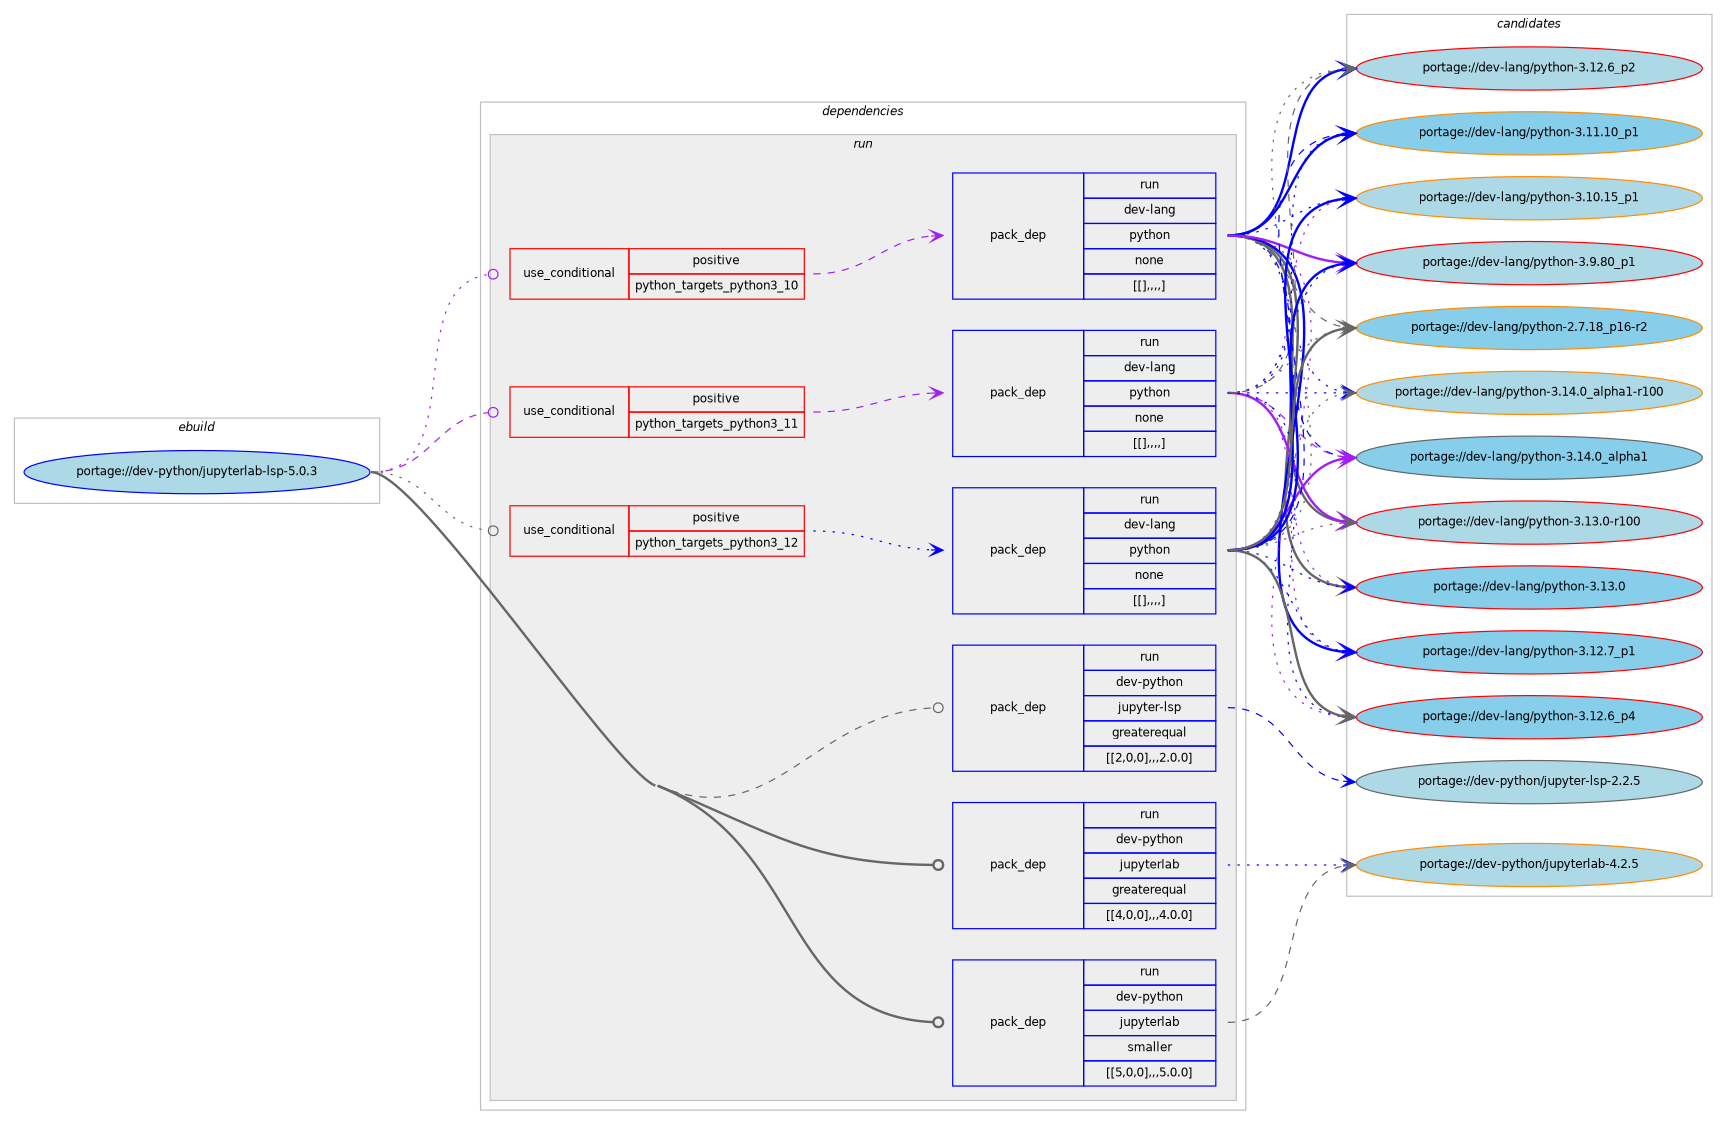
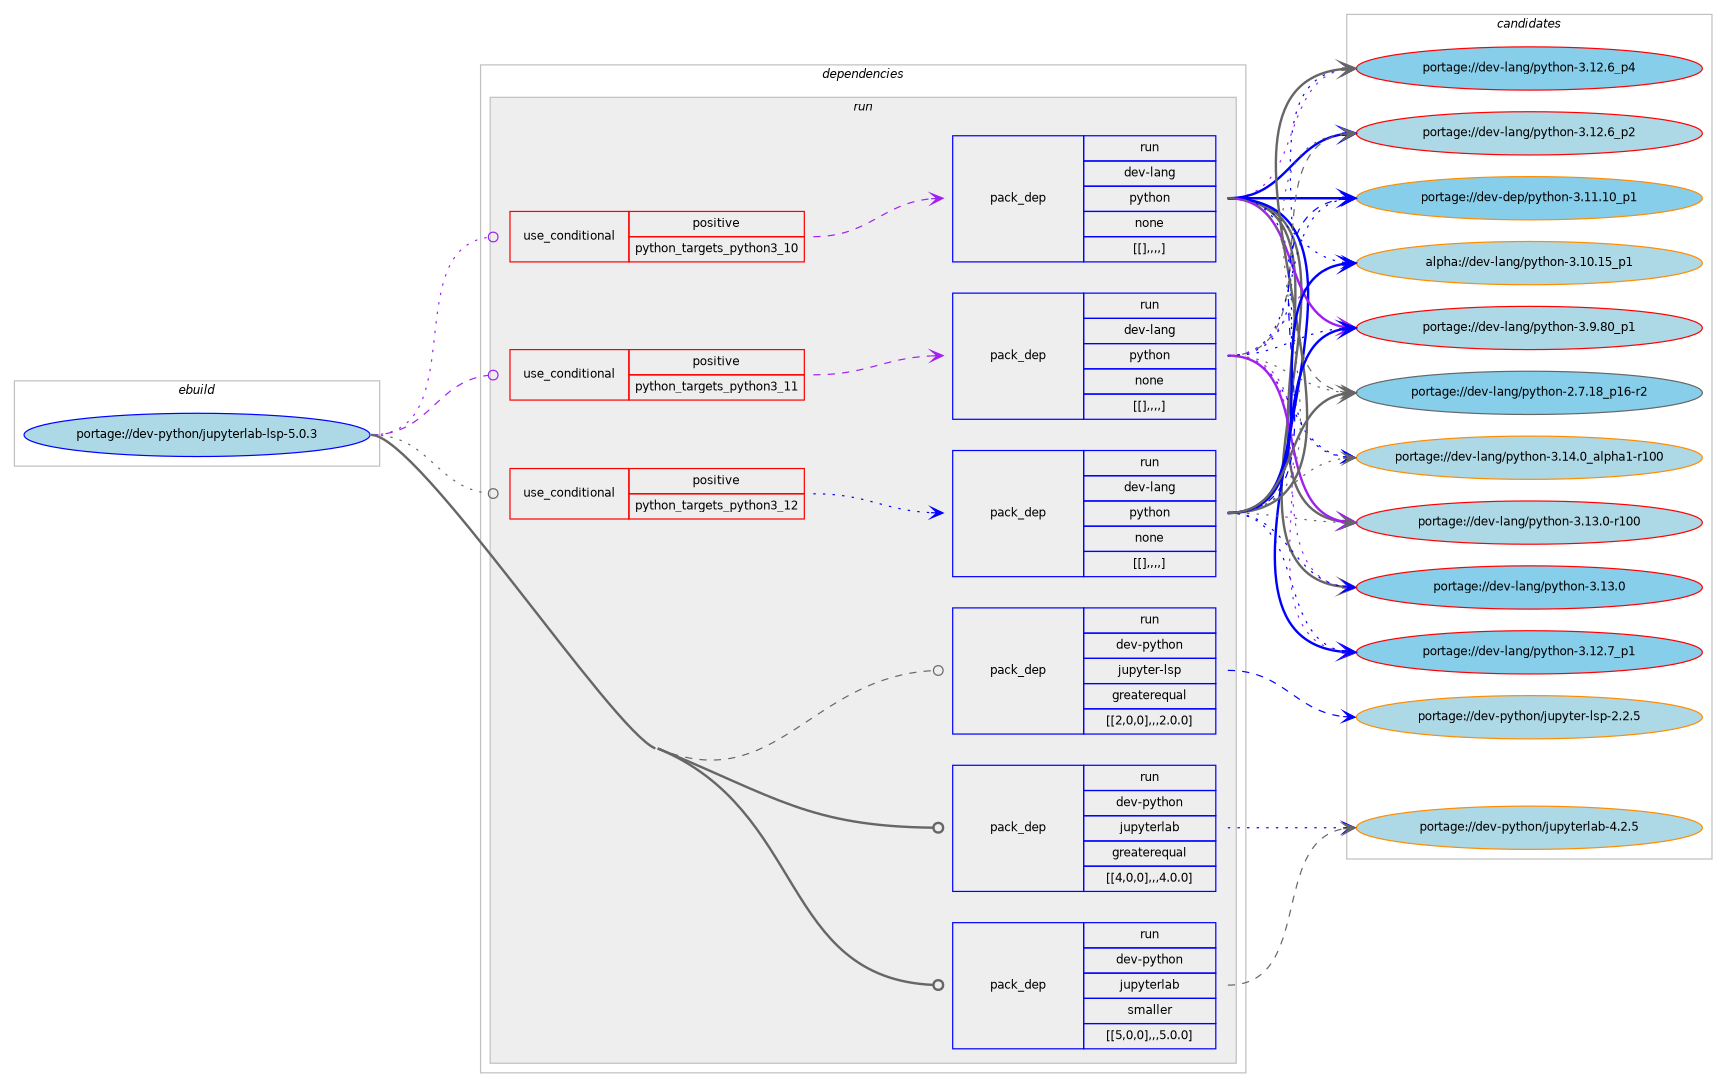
node "portage://dev-lang/python-3.11.10_p1": label "portage://dev-lang/python-3.11.10_p1" -> "portage://dev-dep/python-3.11.10_p1"
node "portage://dev-lang/python-3.10.15_p1": label "portage://dev-lang/python-3.10.15_p1" -> "alpha://dev-lang/python-3.10.15_p1"
node "portage://dev-lang/python-2.7.18_p16-r2": color darkorange -> gray40
node "portage://dev-lang/python-3.14.0_alpha1": removed
node "portage://dev-python/jupyter-lsp-2.2.5": color gray40 -> darkorange
